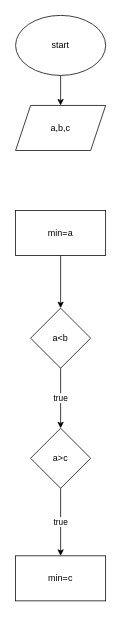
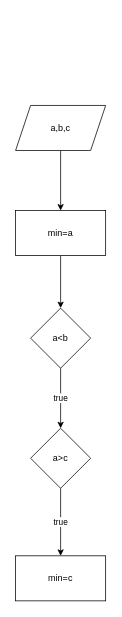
node "start": removed
edge "start" -> "a,b,c": removed
edge "a,b,c" -> "min=a": added
